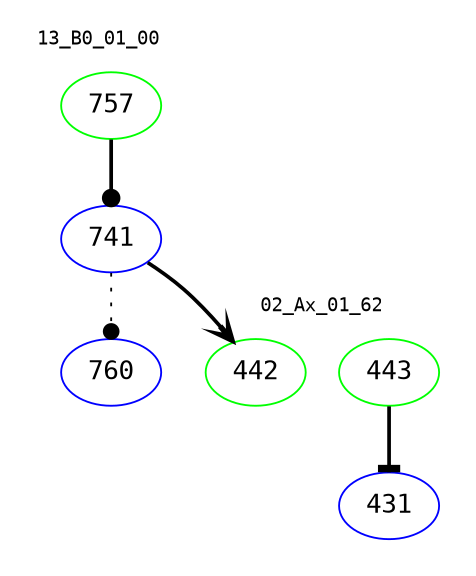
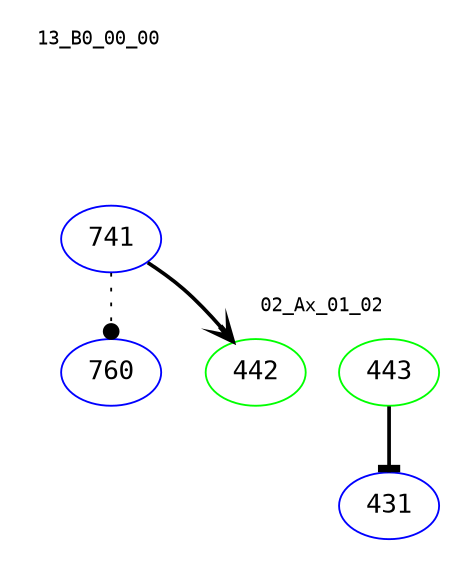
cluster "13_B0_01_00": label "13_B0_01_00" -> "13_B0_00_00"
node "757": removed
cluster "02_Ax_01_62": label "02_Ax_01_62" -> "02_Ax_01_02"
